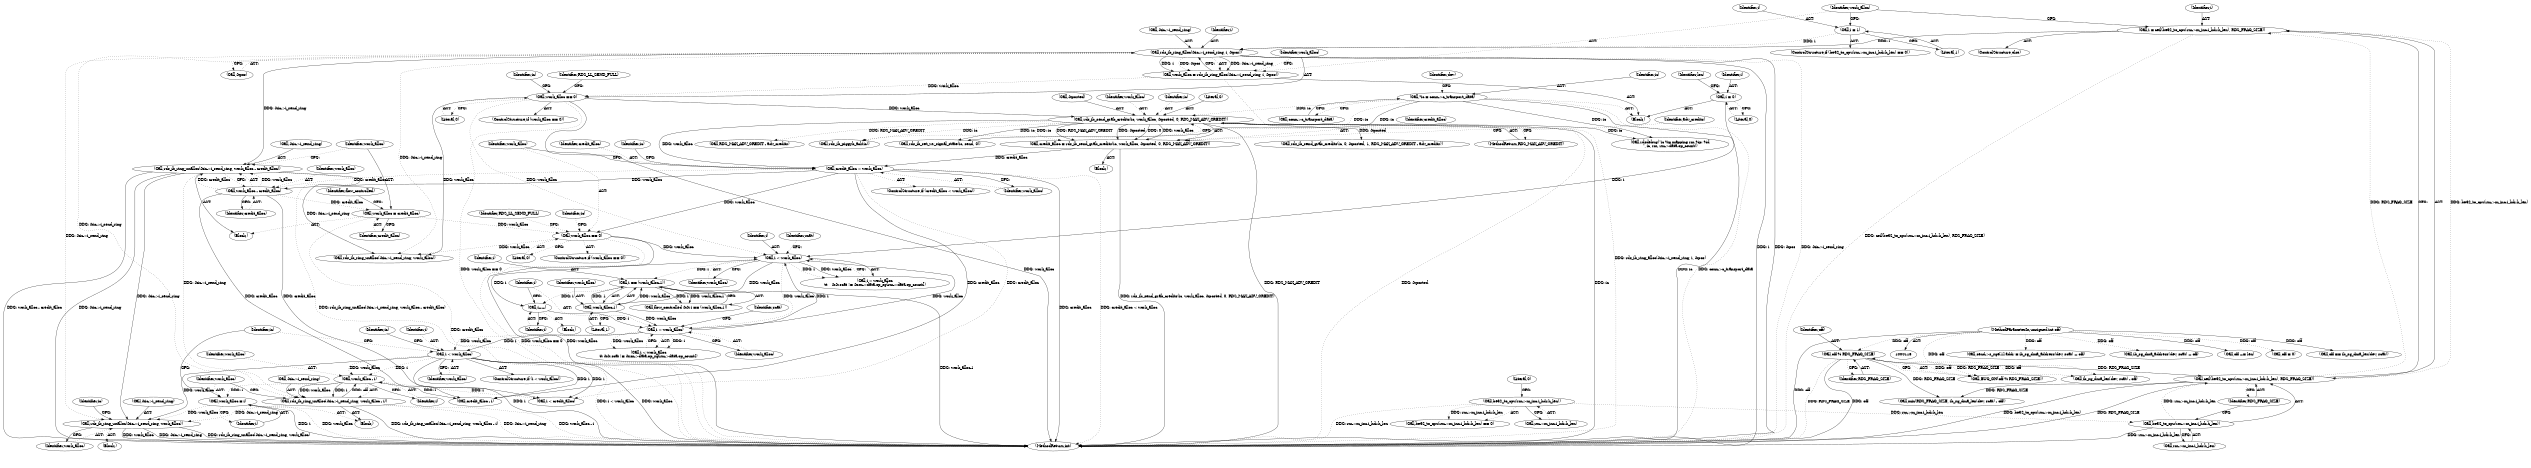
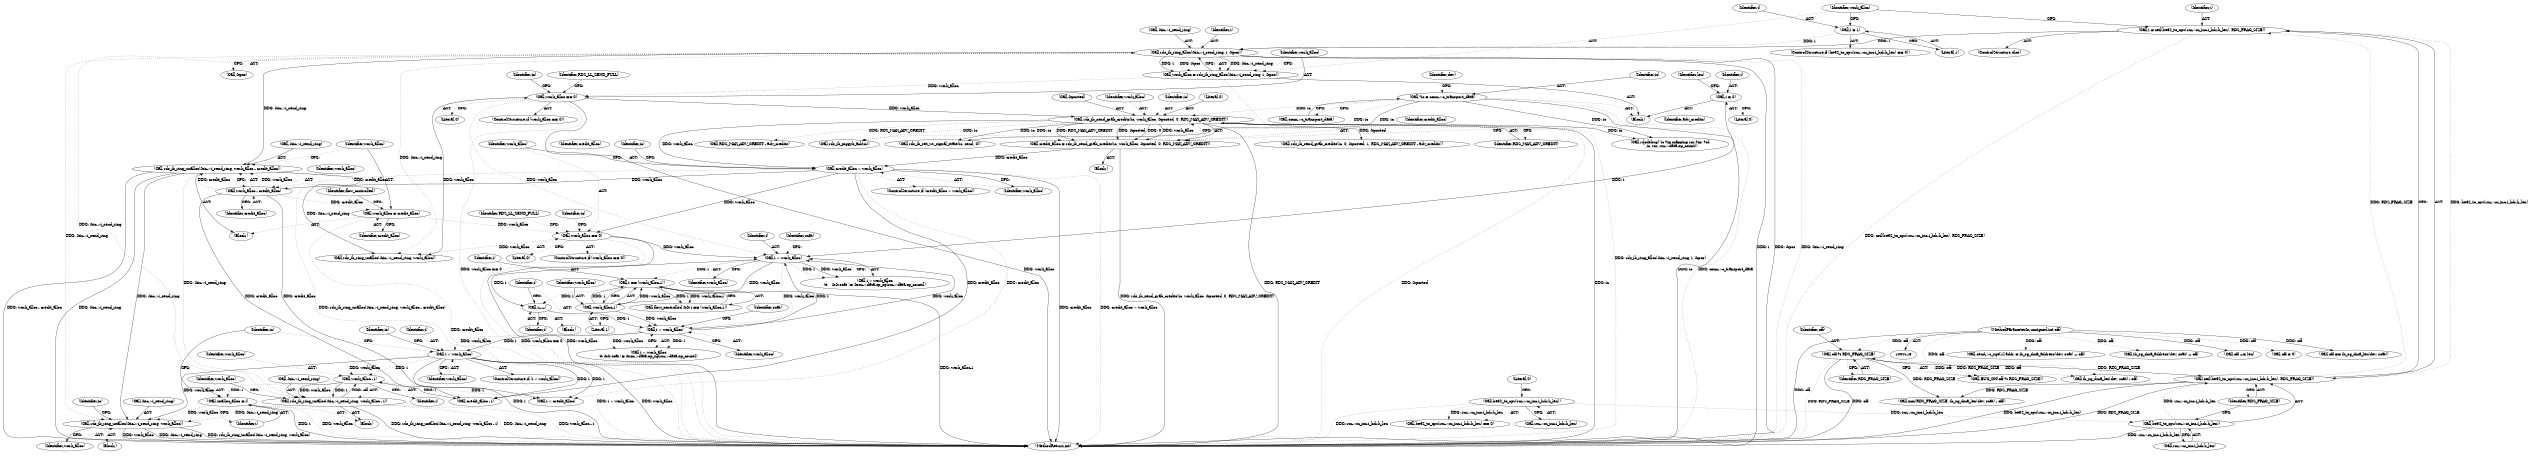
node "(MethodReturn,RDS_MAX_ADV_CREDIT)": label "(MethodReturn,RDS_MAX_ADV_CREDIT)" -> "(Identifier,RDS_MAX_ADV_CREDIT)"
edge "(Call,i == (work_alloc-1))" -> "(Call,work_alloc-1)": label "AST: " -> "CFG: "
node "(Call,work_alloc = i)": label "(Call,work_alloc = i)" -> "(Call,unalloc_alloc = i)"
